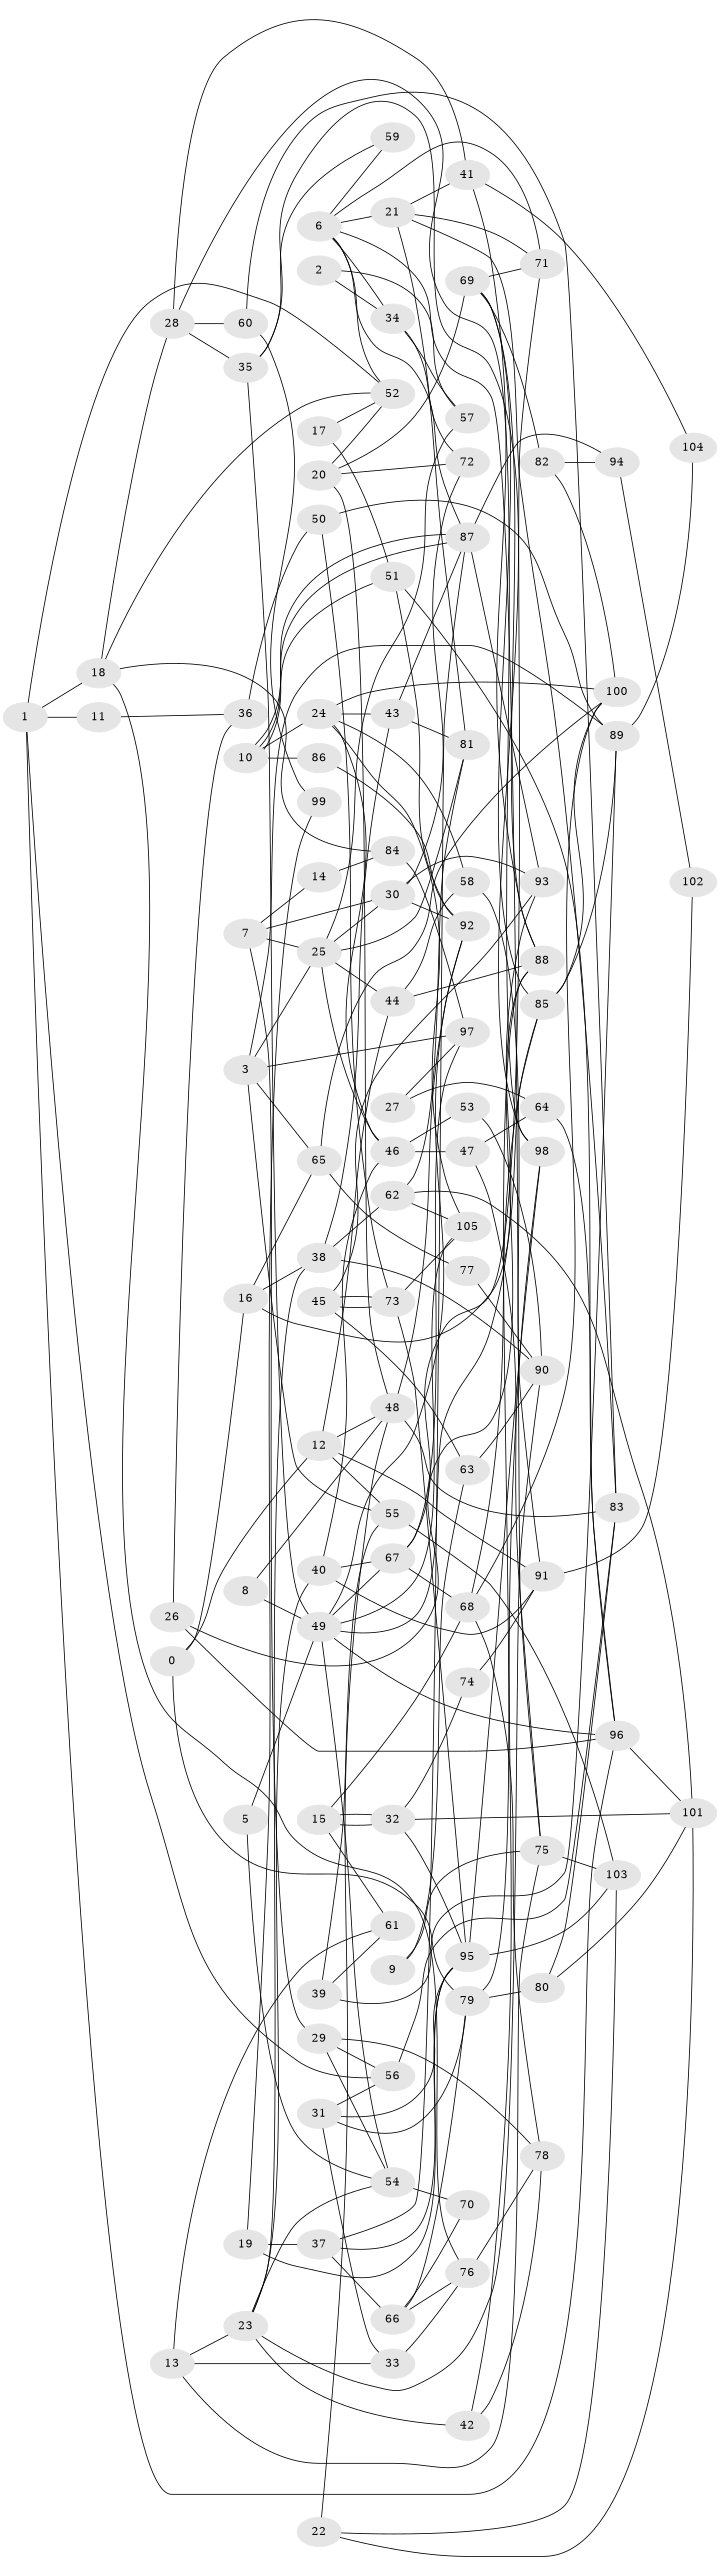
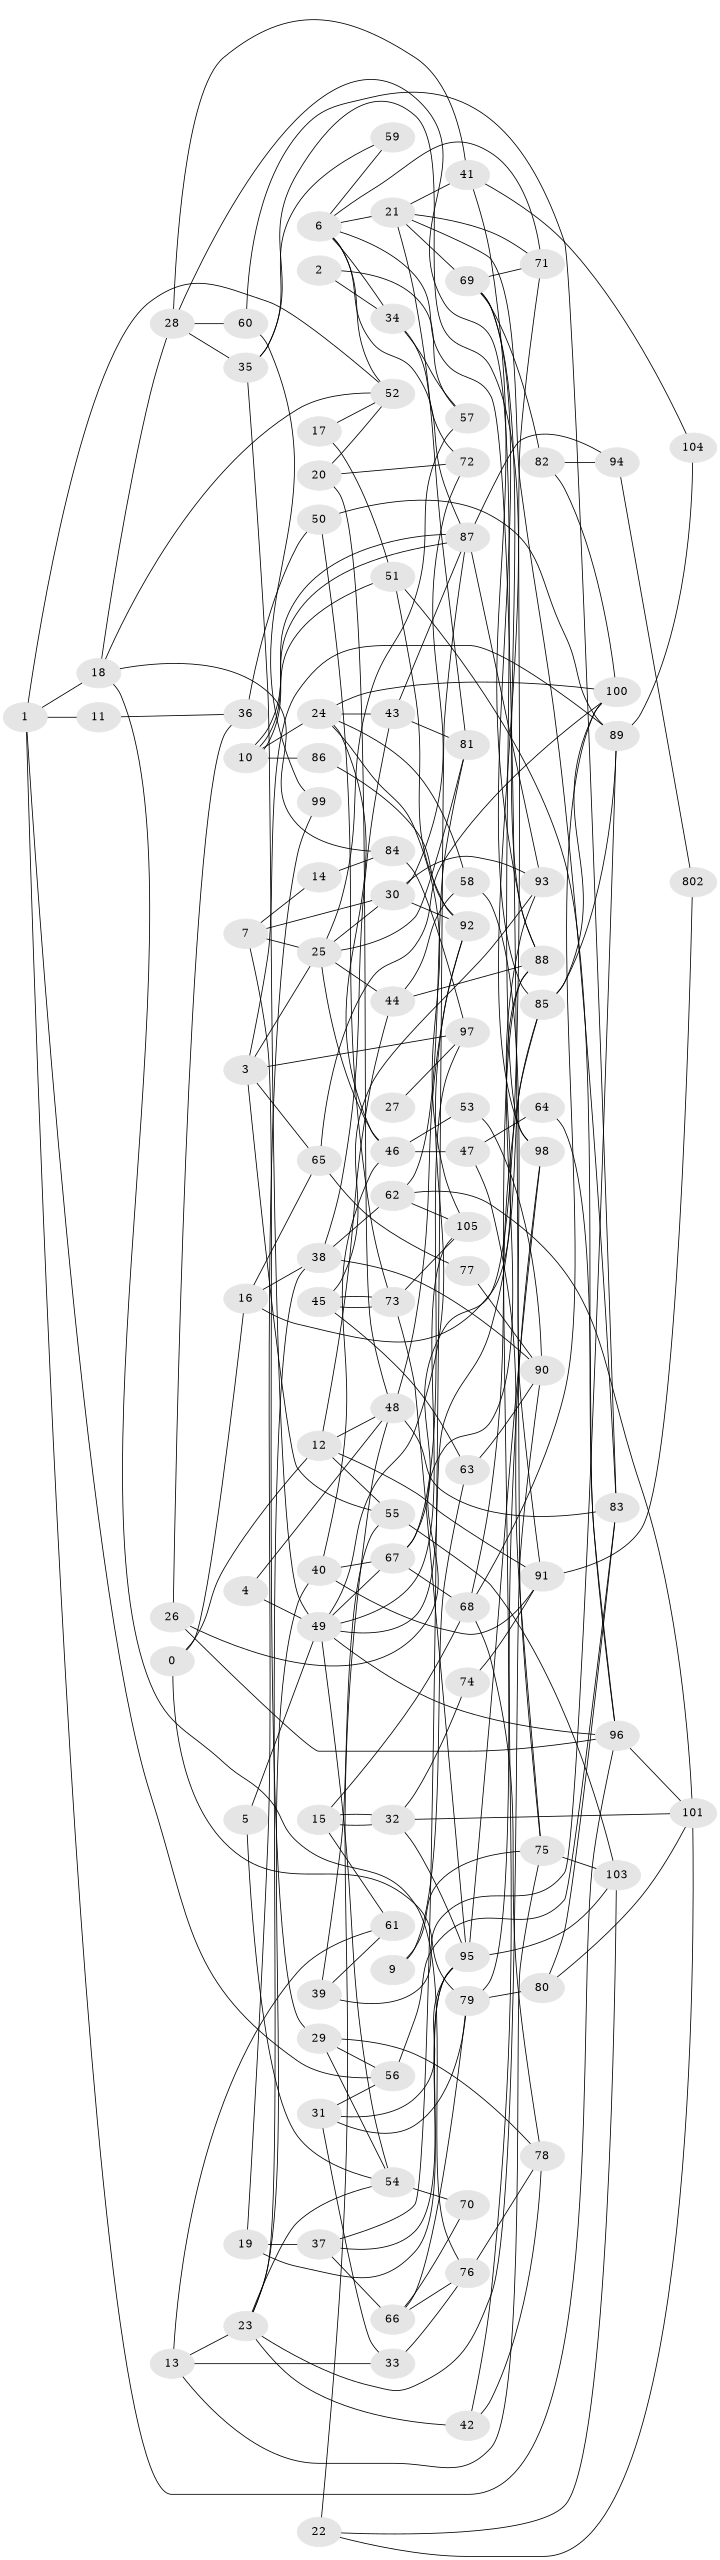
edge "69" -- "20": now "69" -- "21"
node "102": label "102" -> "802"
edge "27" -- "64": removed
node "8": label "8" -> "4"
